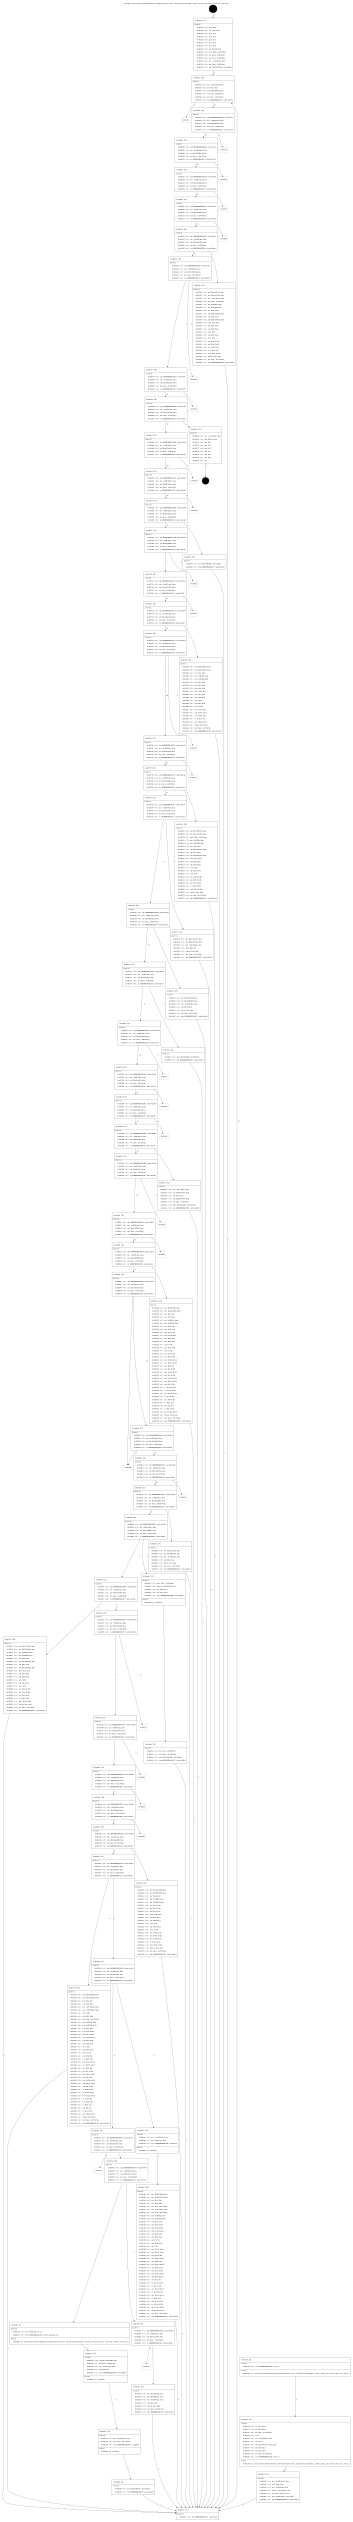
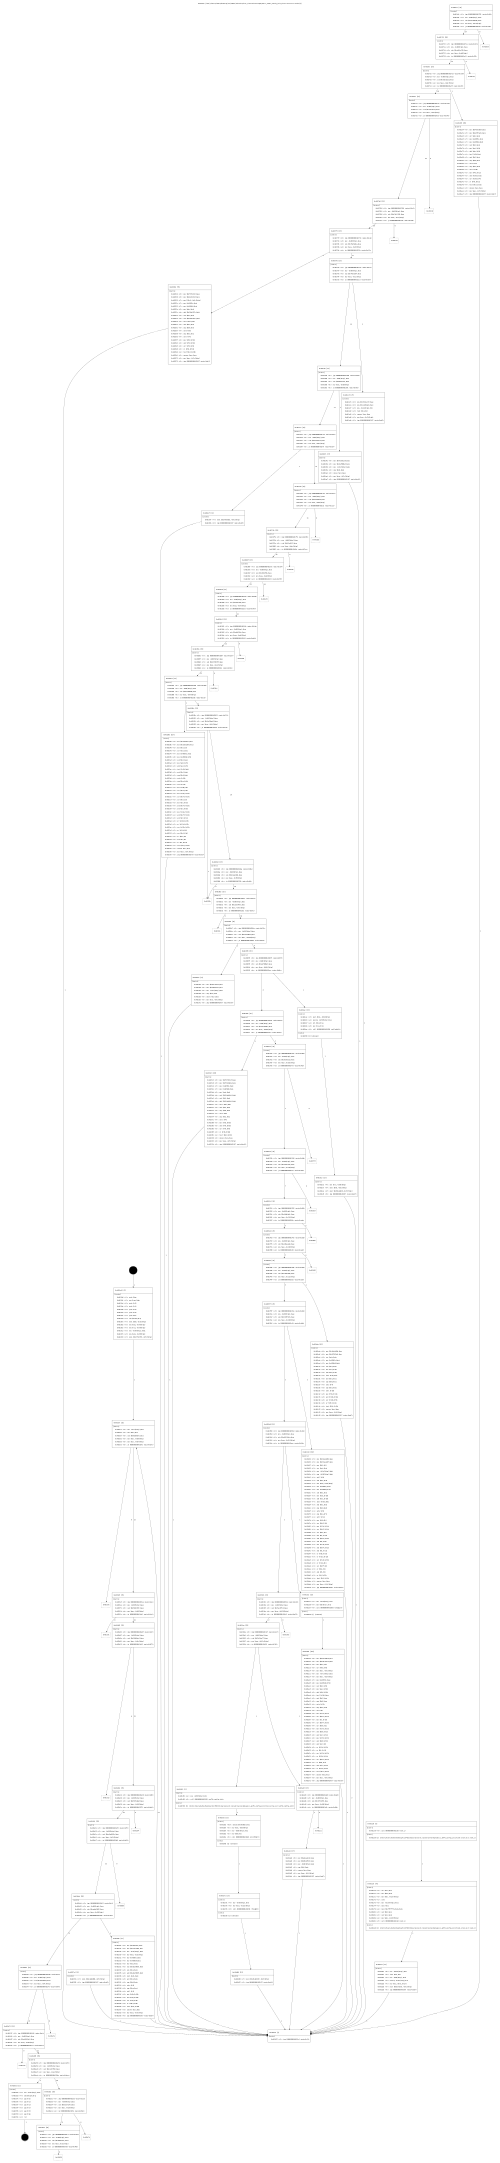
node "0x4016e3 [25]": removed
node "0x401d32 [31]": removed
